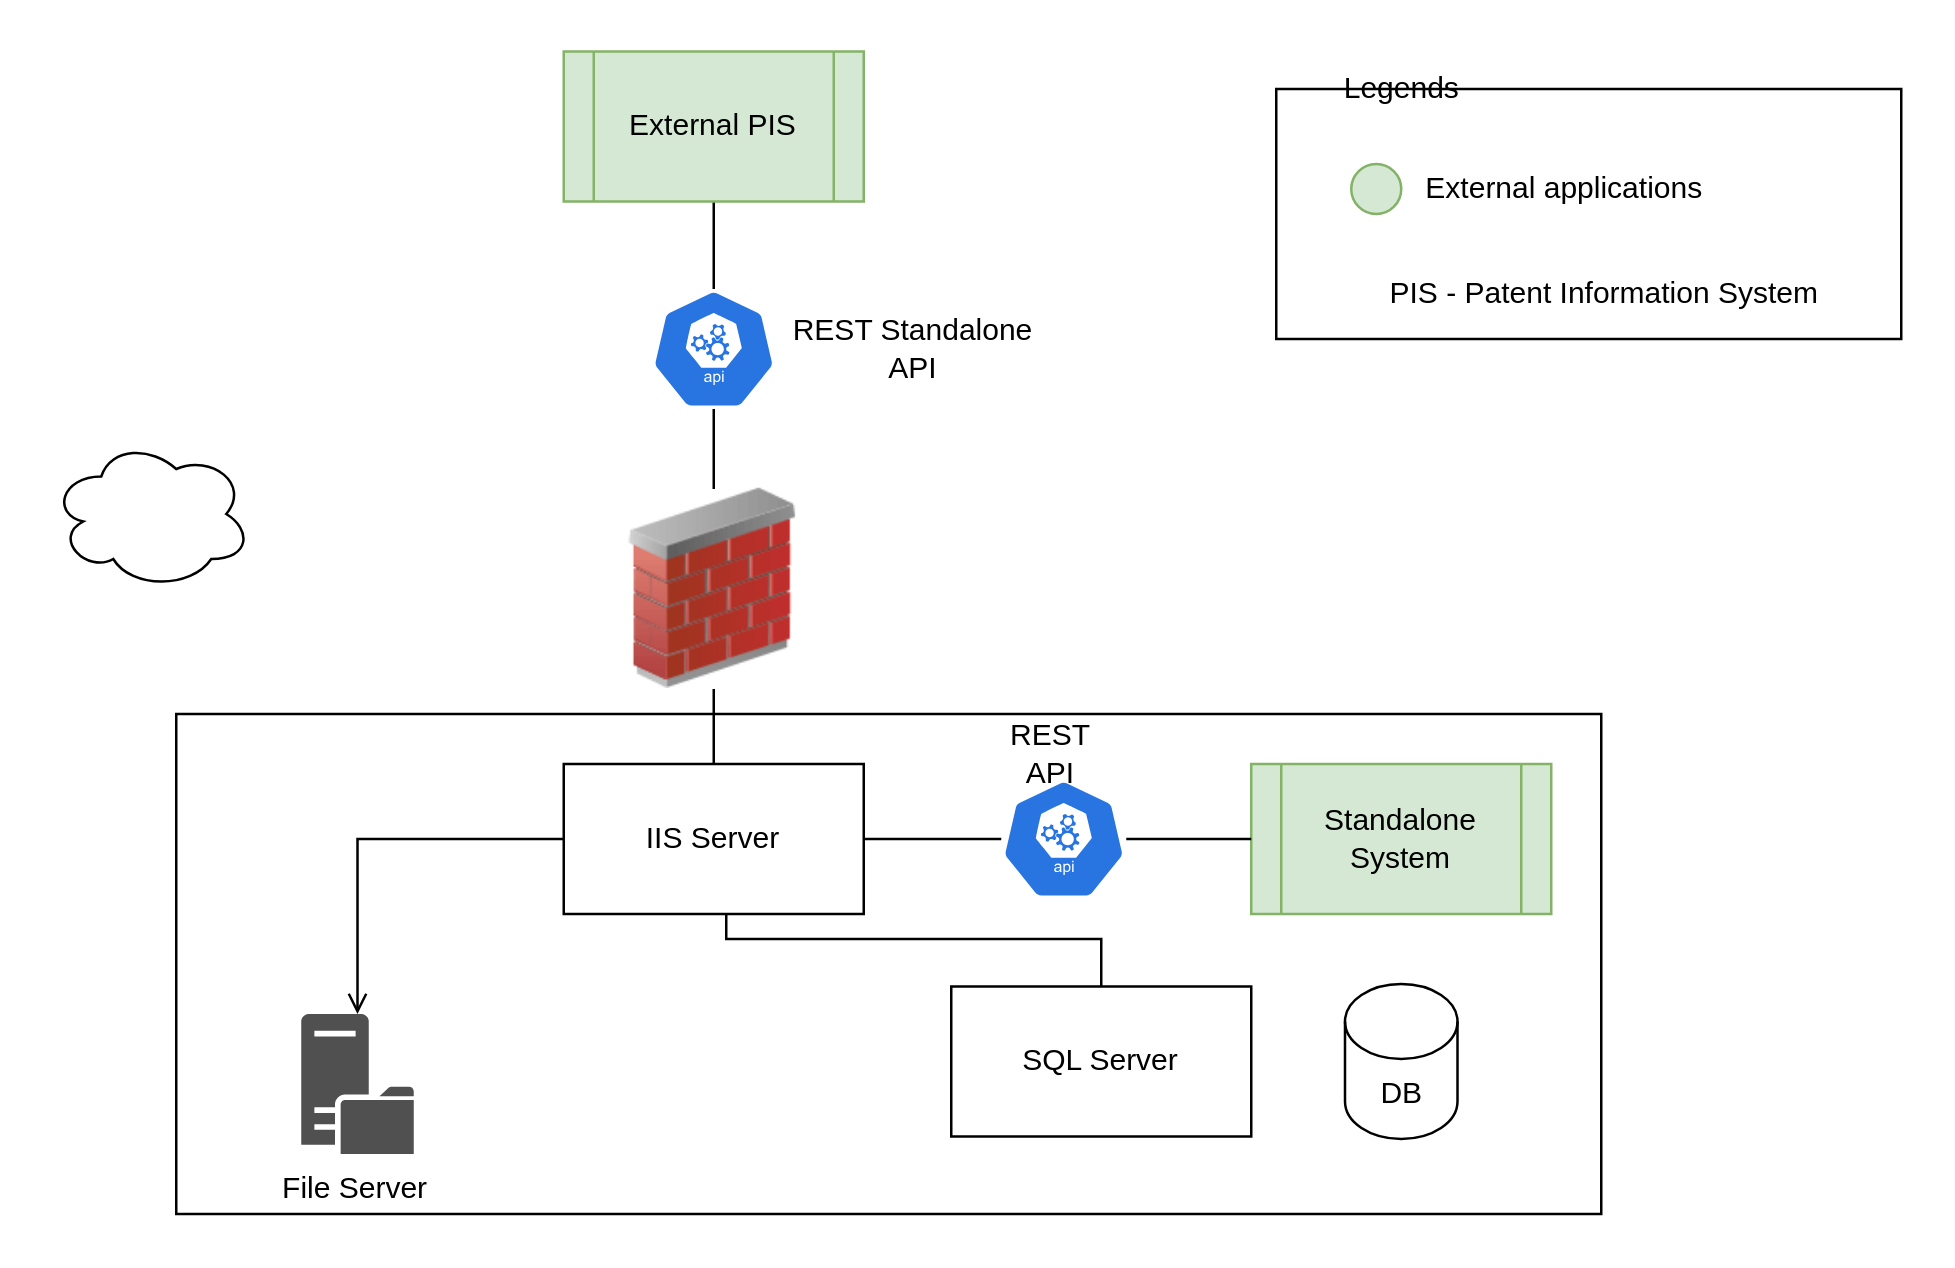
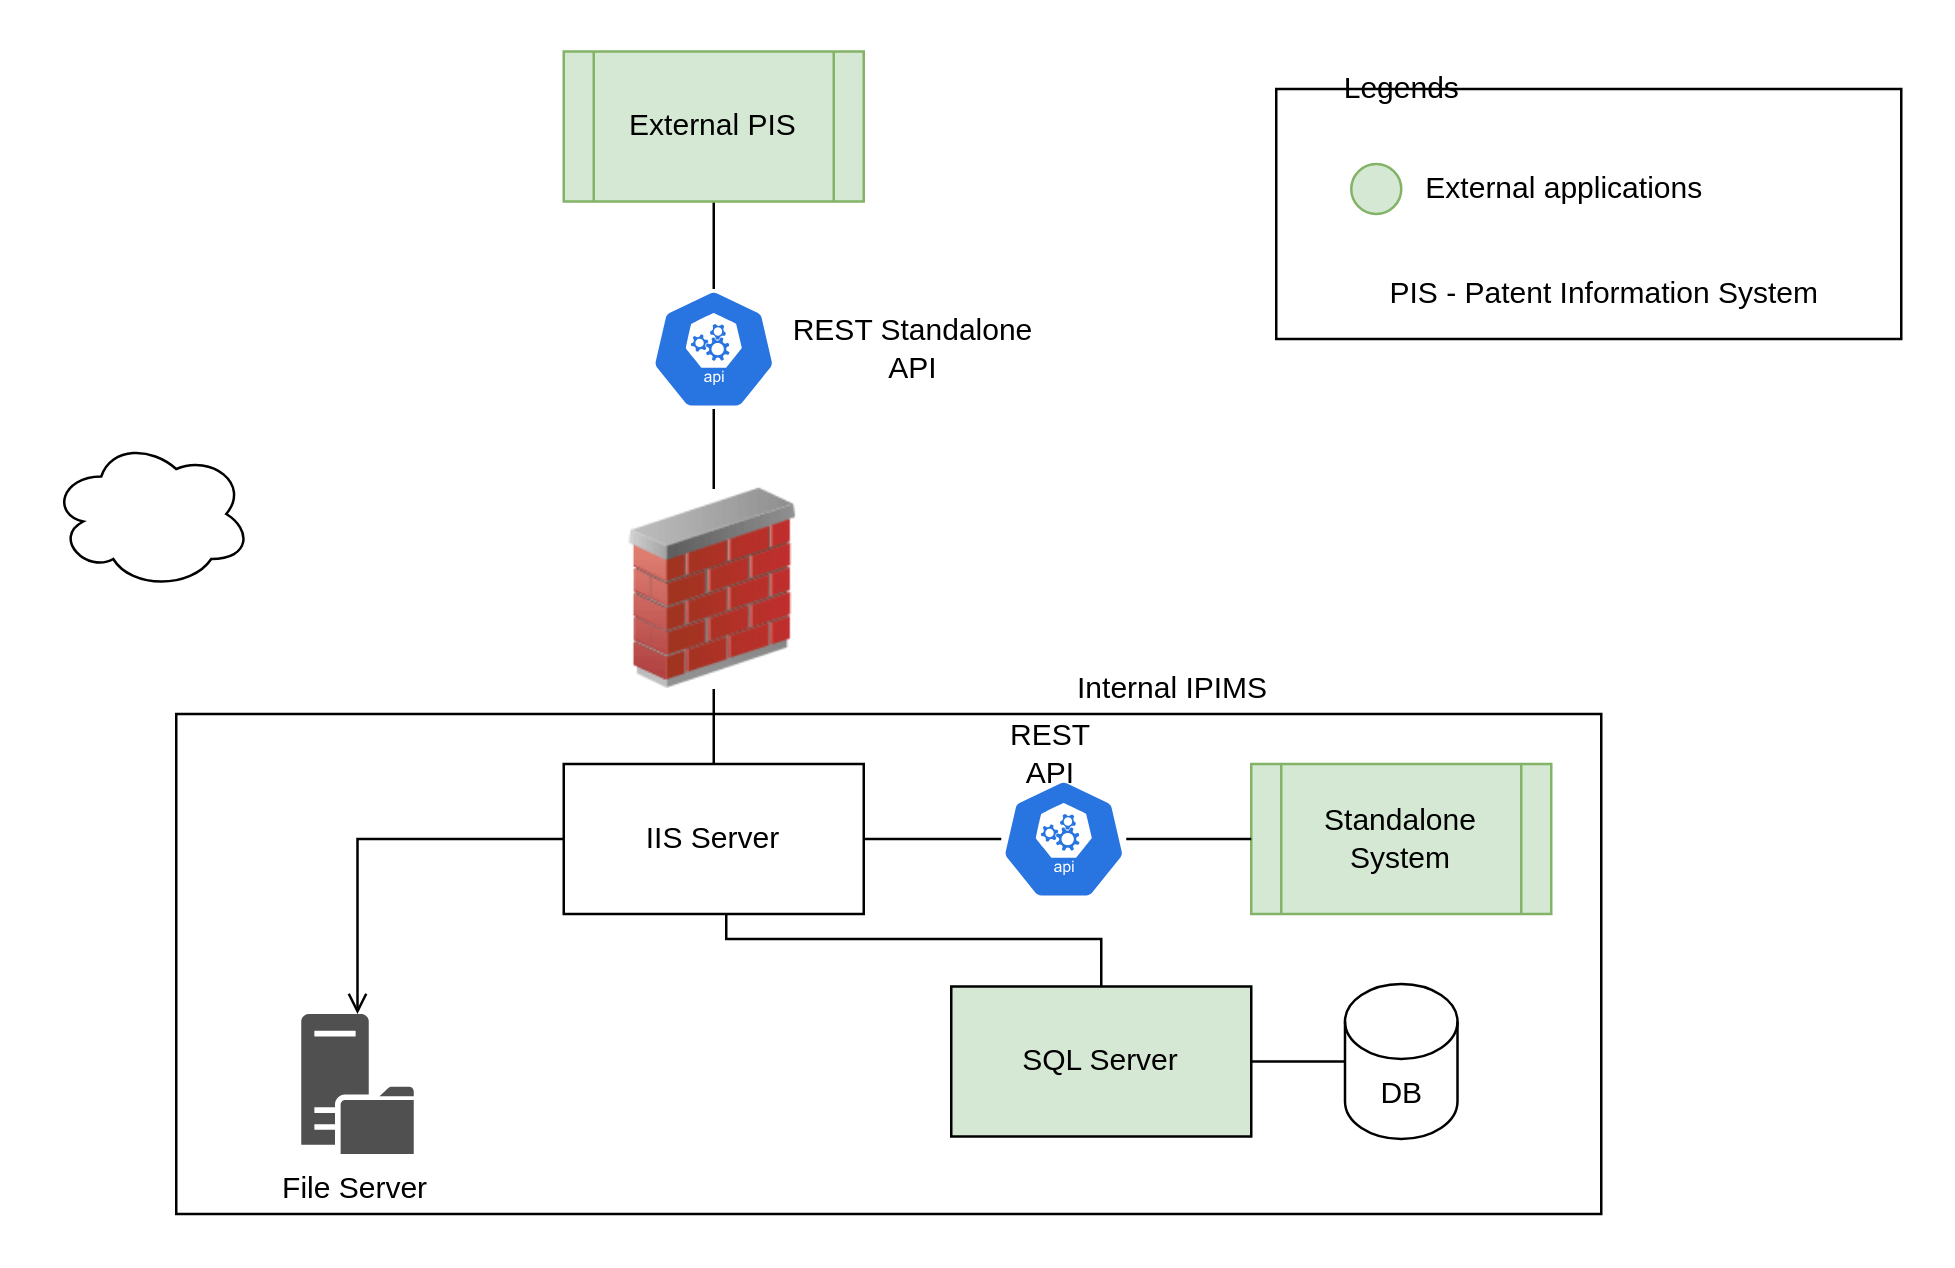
node "Internal IPIMS": added
node "SQL Server": fillcolor #ffffff -> #d5e8d4
edge "SQL Server" -- "DB": added
